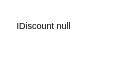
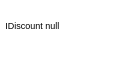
node "IDiscount null": moved (57, 30) -> (45, 30)
